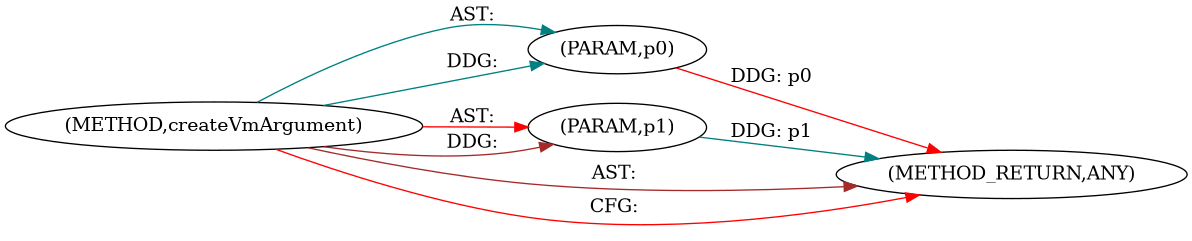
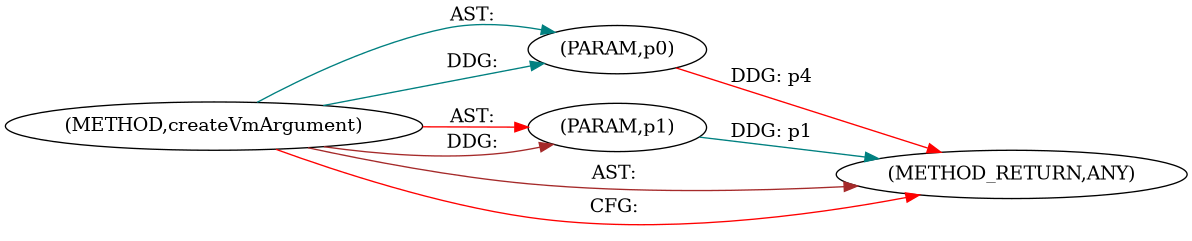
edge "(PARAM,p0)" -> "(METHOD_RETURN,ANY)": label "DDG: p0" -> "DDG: p4"
